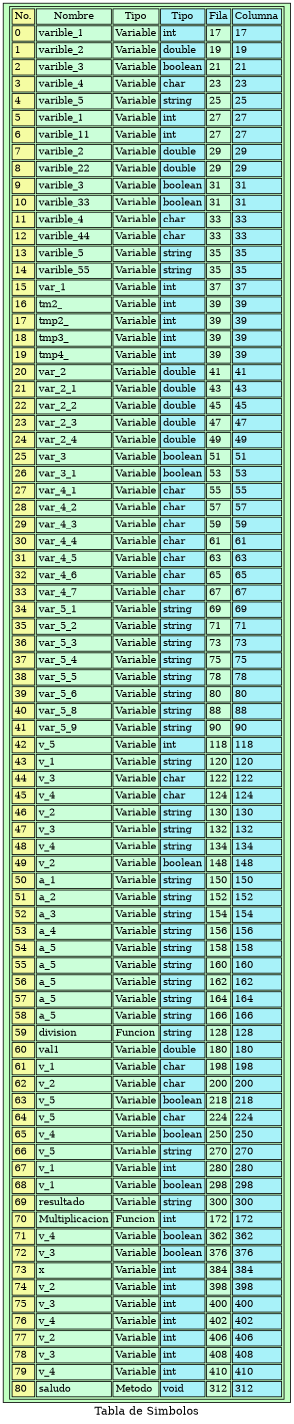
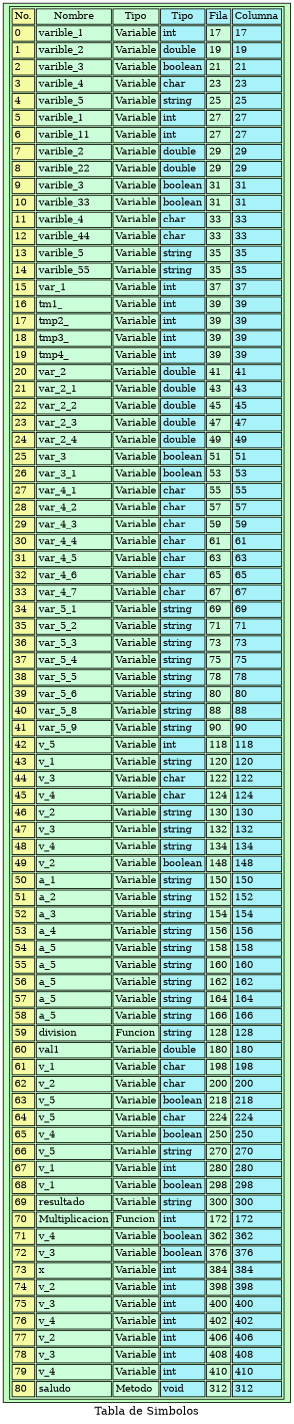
node "No.": text "tm2_" -> "tm1_"
